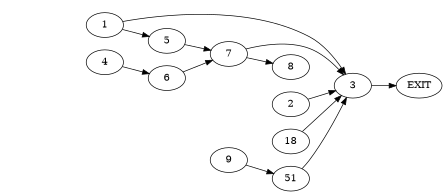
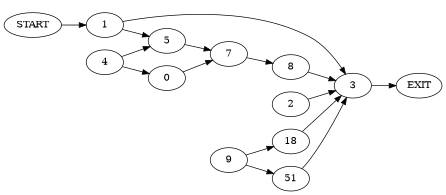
node "START": added
edge "7" -> "3": now "8" -> "3"
edge "4" -> "5": added
node "6": label "6" -> "0"
edge "9" -> "18": added
